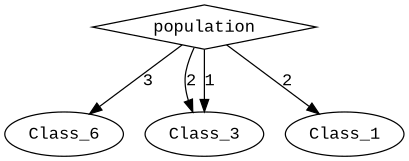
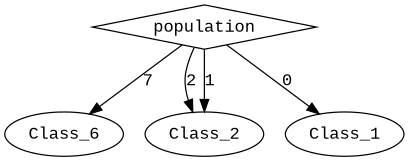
edge "population" -> "Class_6": label "3" -> "7"
edge "population" -> "Class_1": label "2" -> "0"
node "Class_3": label "Class_3" -> "Class_2"
